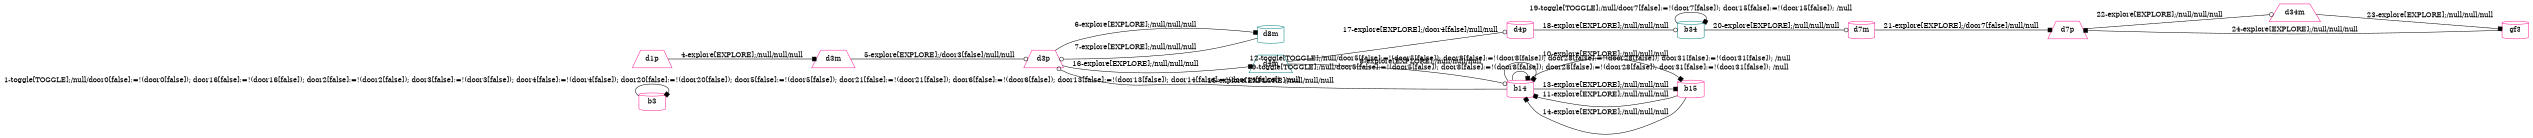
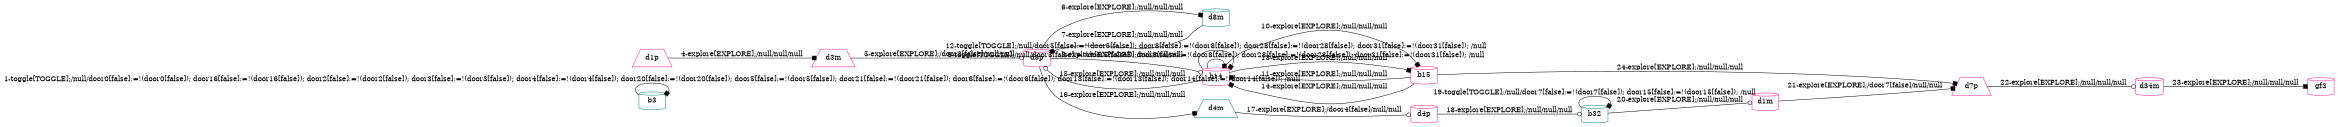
node "d34m": shape trapezium -> cylinder
node "b34": label "b34" -> "b32"
node "d7m": label "d7m" -> "d1m"
edge "gf3" -> "d7p": now "b15" -> "d7p"
edge "d8m" -> "d3p": arrowhead odot -> box
node "d3p": shape trapezium -> cylinder
edge "d4m" -> "b14": now "d3p" -> "b14"
node "b3": color deeppink -> teal
